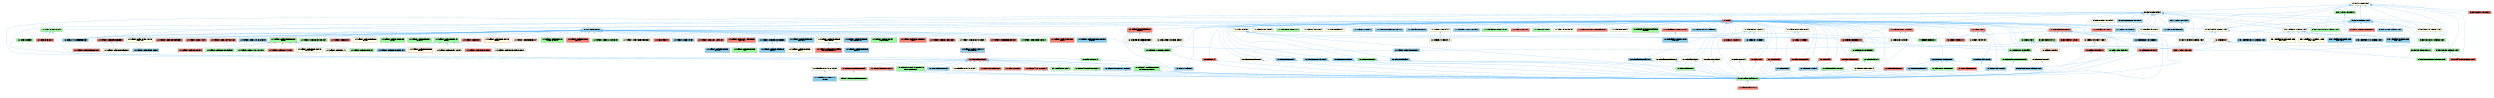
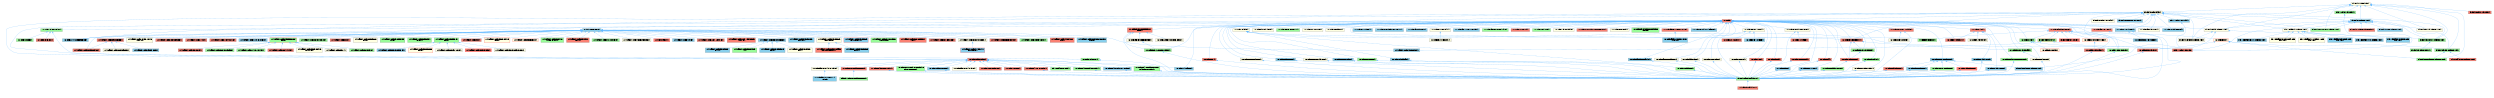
node "AnimGraphNode_Controller LocalSpace.h": label "AnimGraphNode_Controller LocalSpace.h" -> "AnimGraphNode_ComponentTo LocalSpace.h"
node "K2Node_DoOnceMultiInput.h": fillcolor skyblue -> lightyellow
